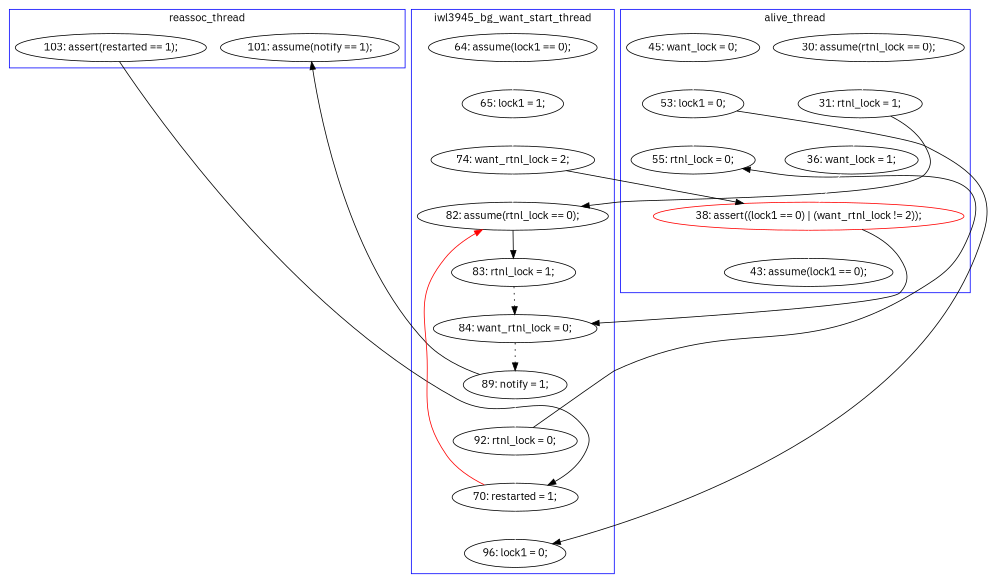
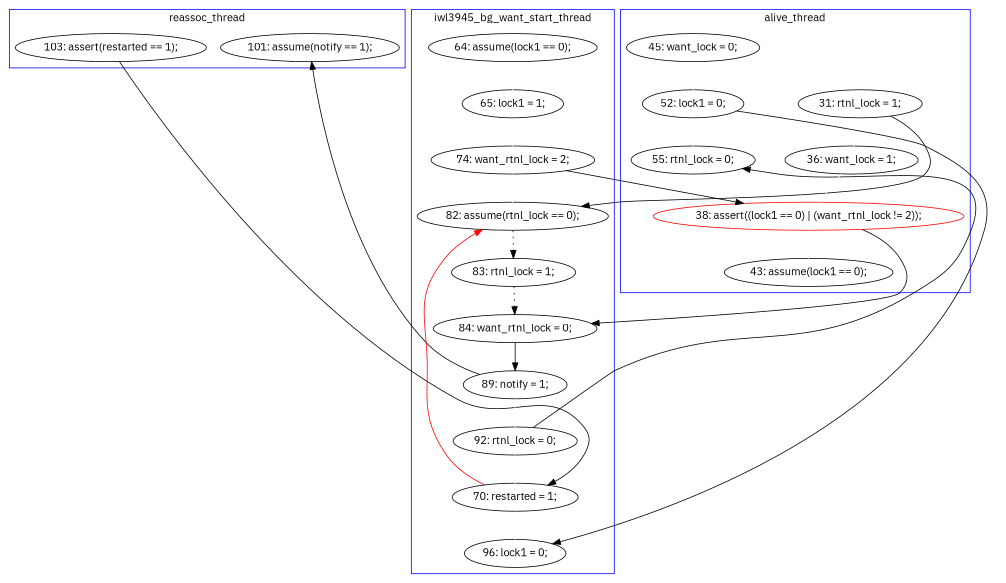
node "30: assume(rtnl_lock == 0);": removed
node "53: lock1 = 0;": label "53: lock1 = 0;" -> "52: lock1 = 0;"
edge "82: assume(rtnl_lock == 0);" -> "83: rtnl_lock = 1;": style solid -> dotted
edge "84: want_rtnl_lock = 0;" -> "89: notify = 1;": style dotted -> solid
